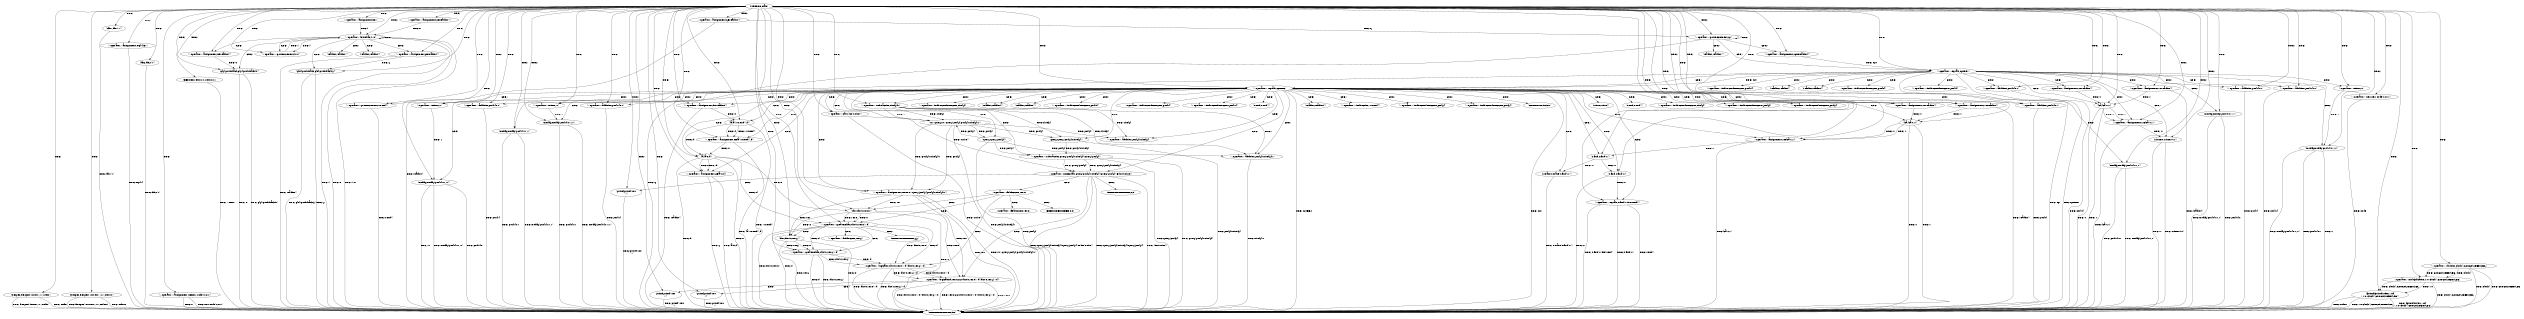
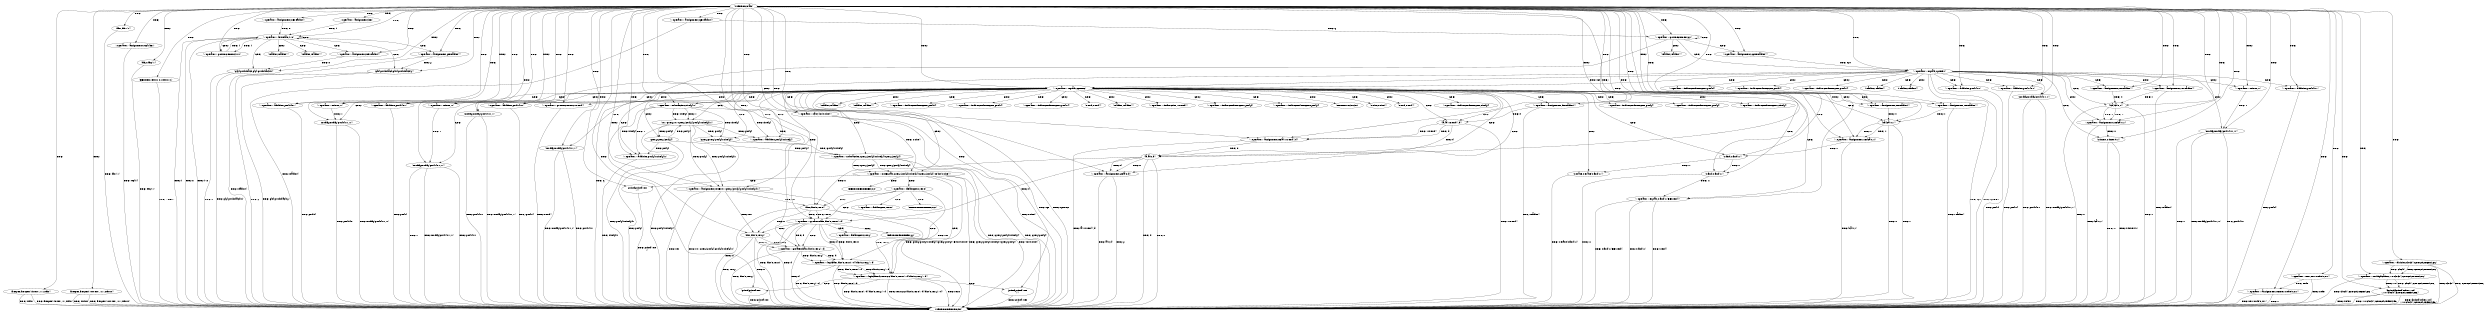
edge "(<operator>.new,new node(0,n-1))" -> "(<operator>.assignment,rt=new node(0,n-1))": added, label "DDG: node"
